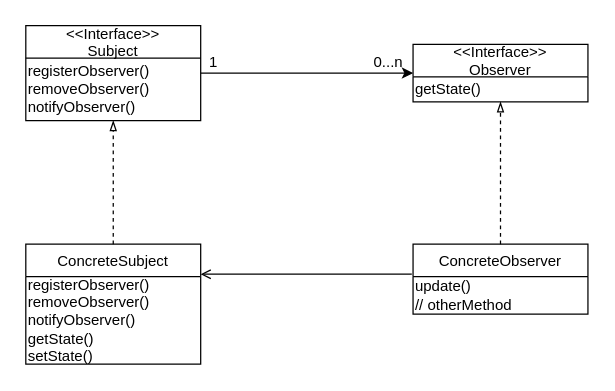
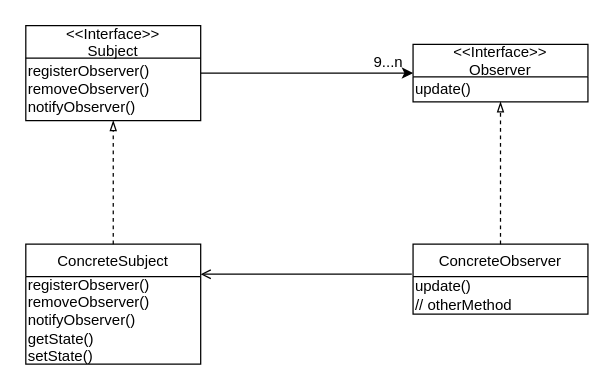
node "1": removed
node "0...n": label "0...n" -> "9...n"
node "getState()": label "getState()" -> "update()"
